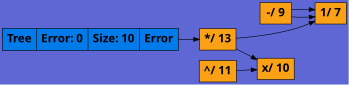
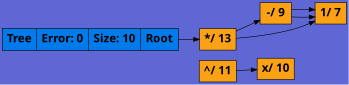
node "Tree": text "Error" -> "Root"
edge "*/ 13" -> "x/ 10": now "*/ 13" -> "-/ 9"
